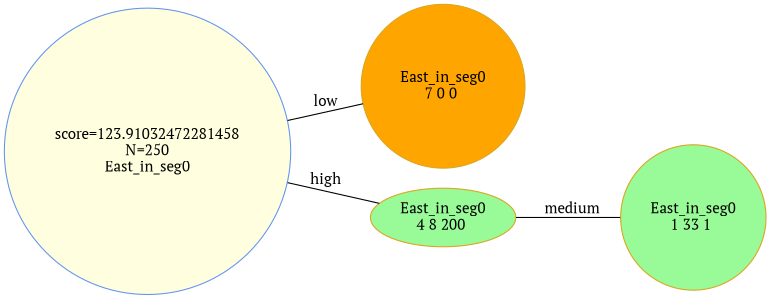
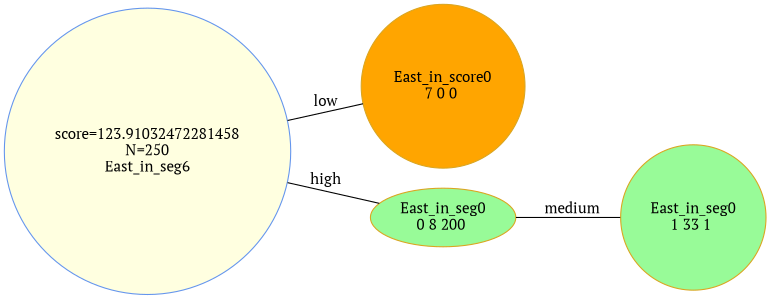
node "East_in_seg0 7 0 0": label "East_in_seg0 7 0 0" -> "East_in_score0 7 0 0"
node "score=123.91032472281458 N=250 East_in_seg0": label "score=123.91032472281458 N=250 East_in_seg0" -> "score=123.91032472281458 N=250 East_in_seg6"
node "East_in_seg0 4 8 200": label "East_in_seg0 4 8 200" -> "East_in_seg0 0 8 200"
